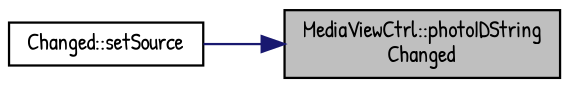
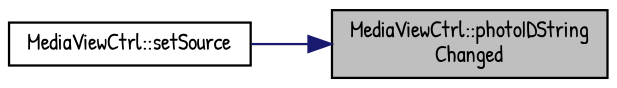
node "Changed::setSource": label "Changed::setSource" -> "MediaViewCtrl::setSource"
